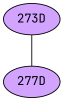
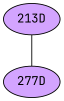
node "273D": label "273D" -> "213D"
